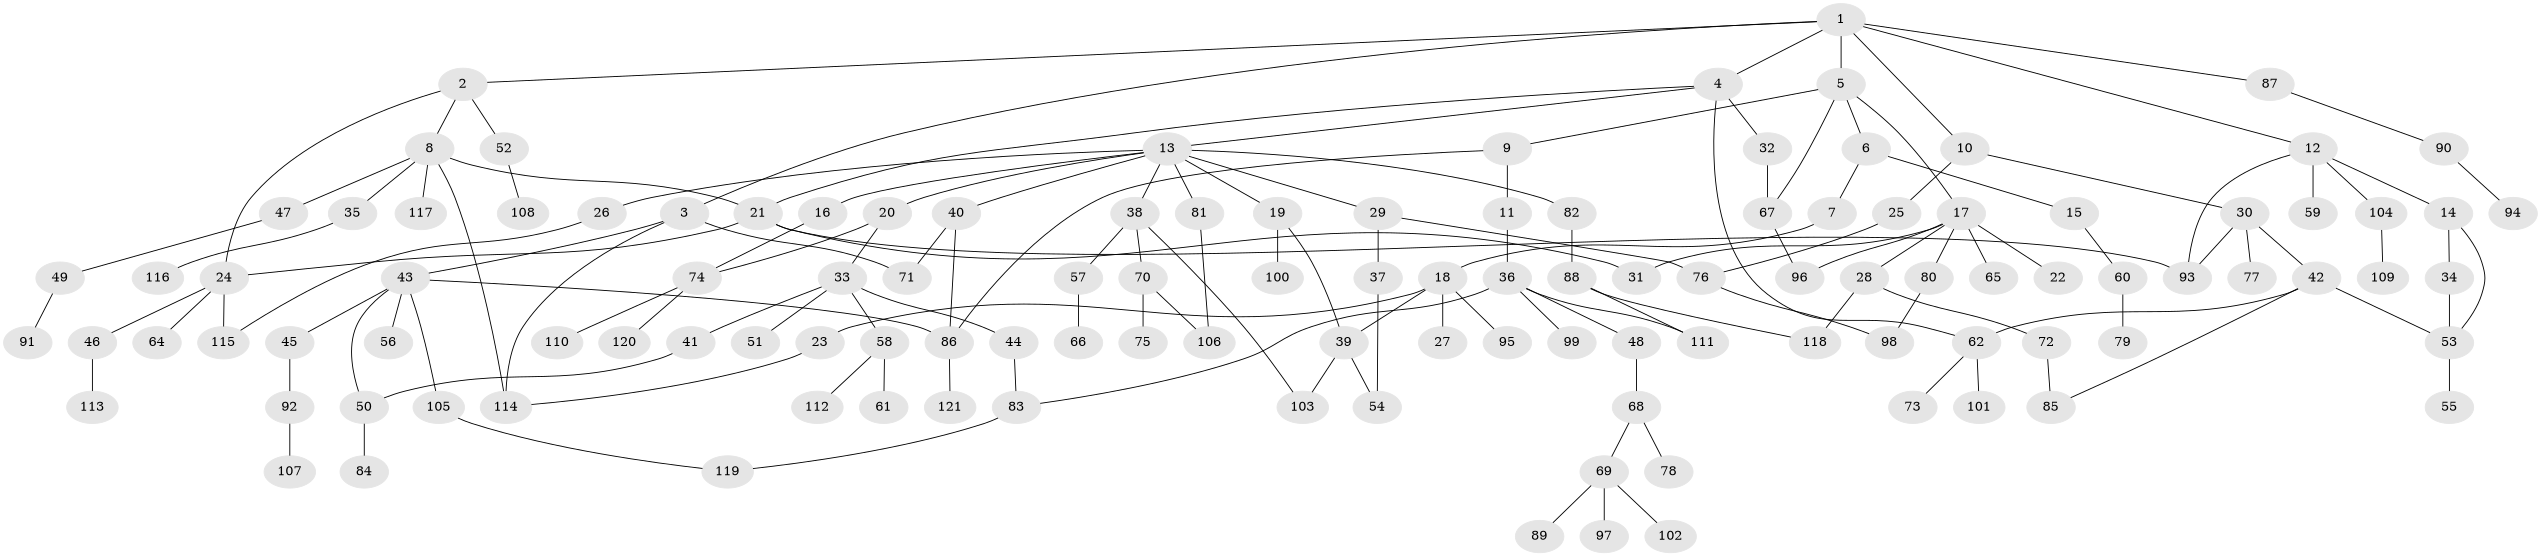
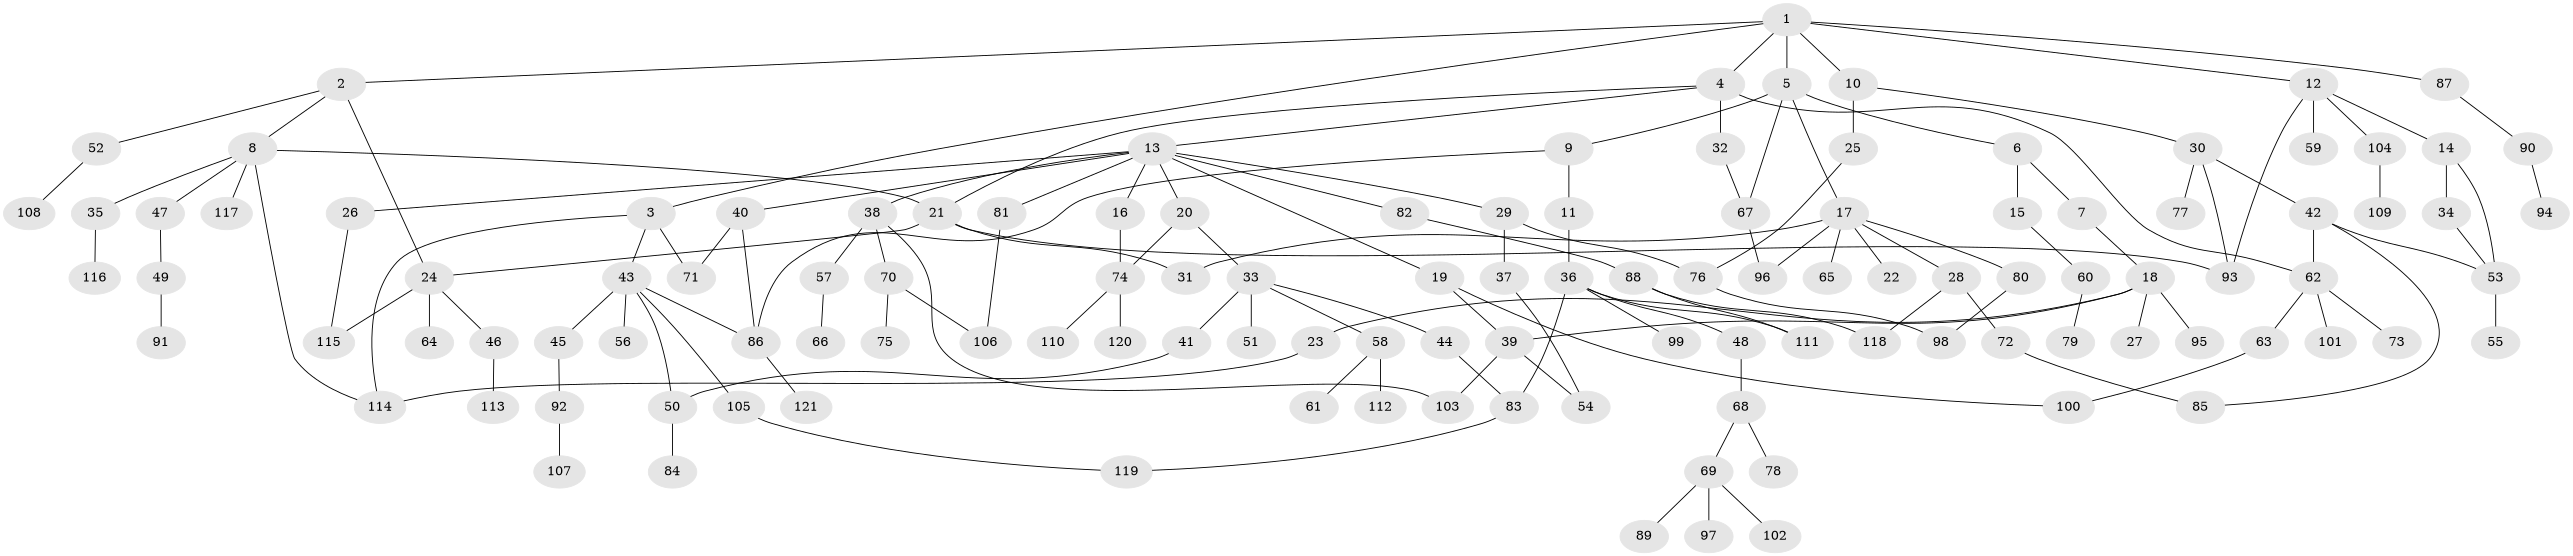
node "63": added
